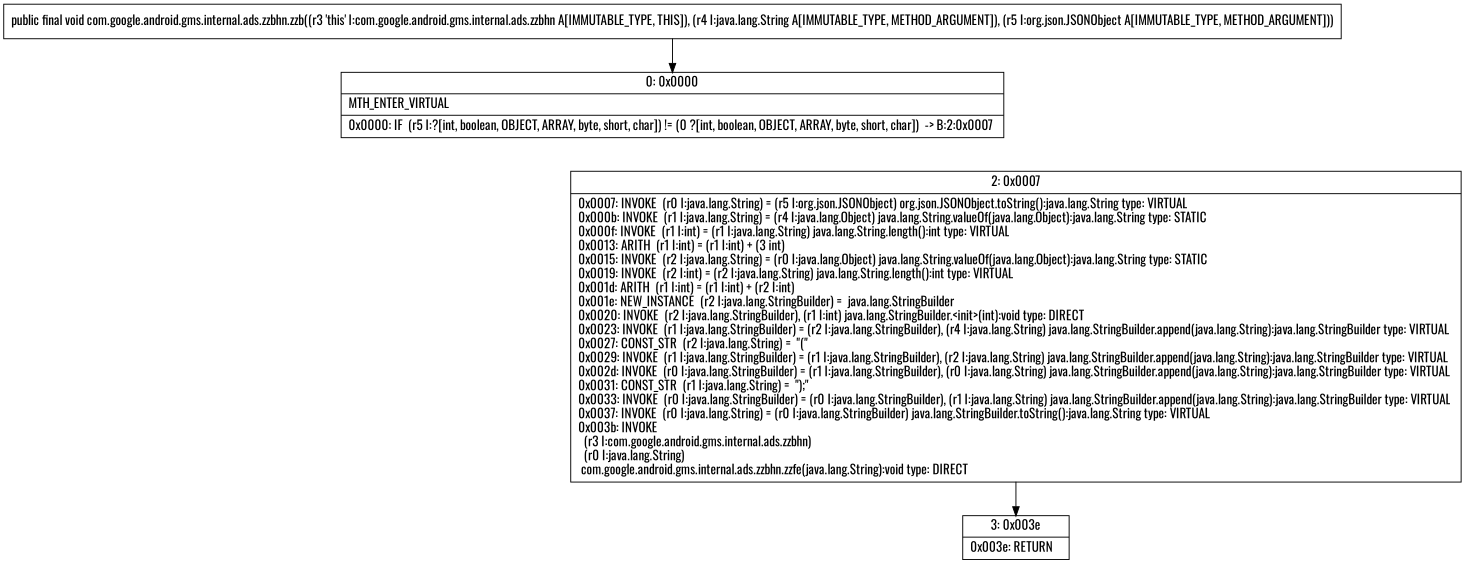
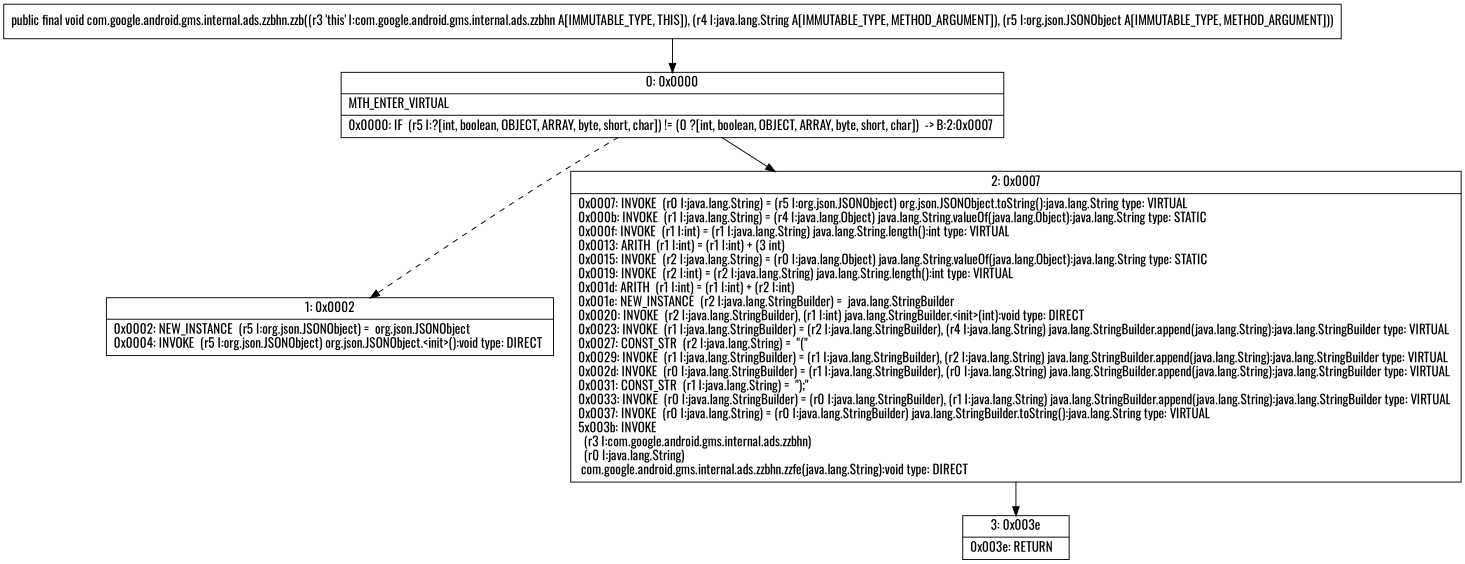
edge "0: 0x0000" -> "2: 0x0007": added
node "1: 0x0002": added
node "2: 0x0007": text "0x003b: INVOKE" -> "5x003b: INVOKE"
